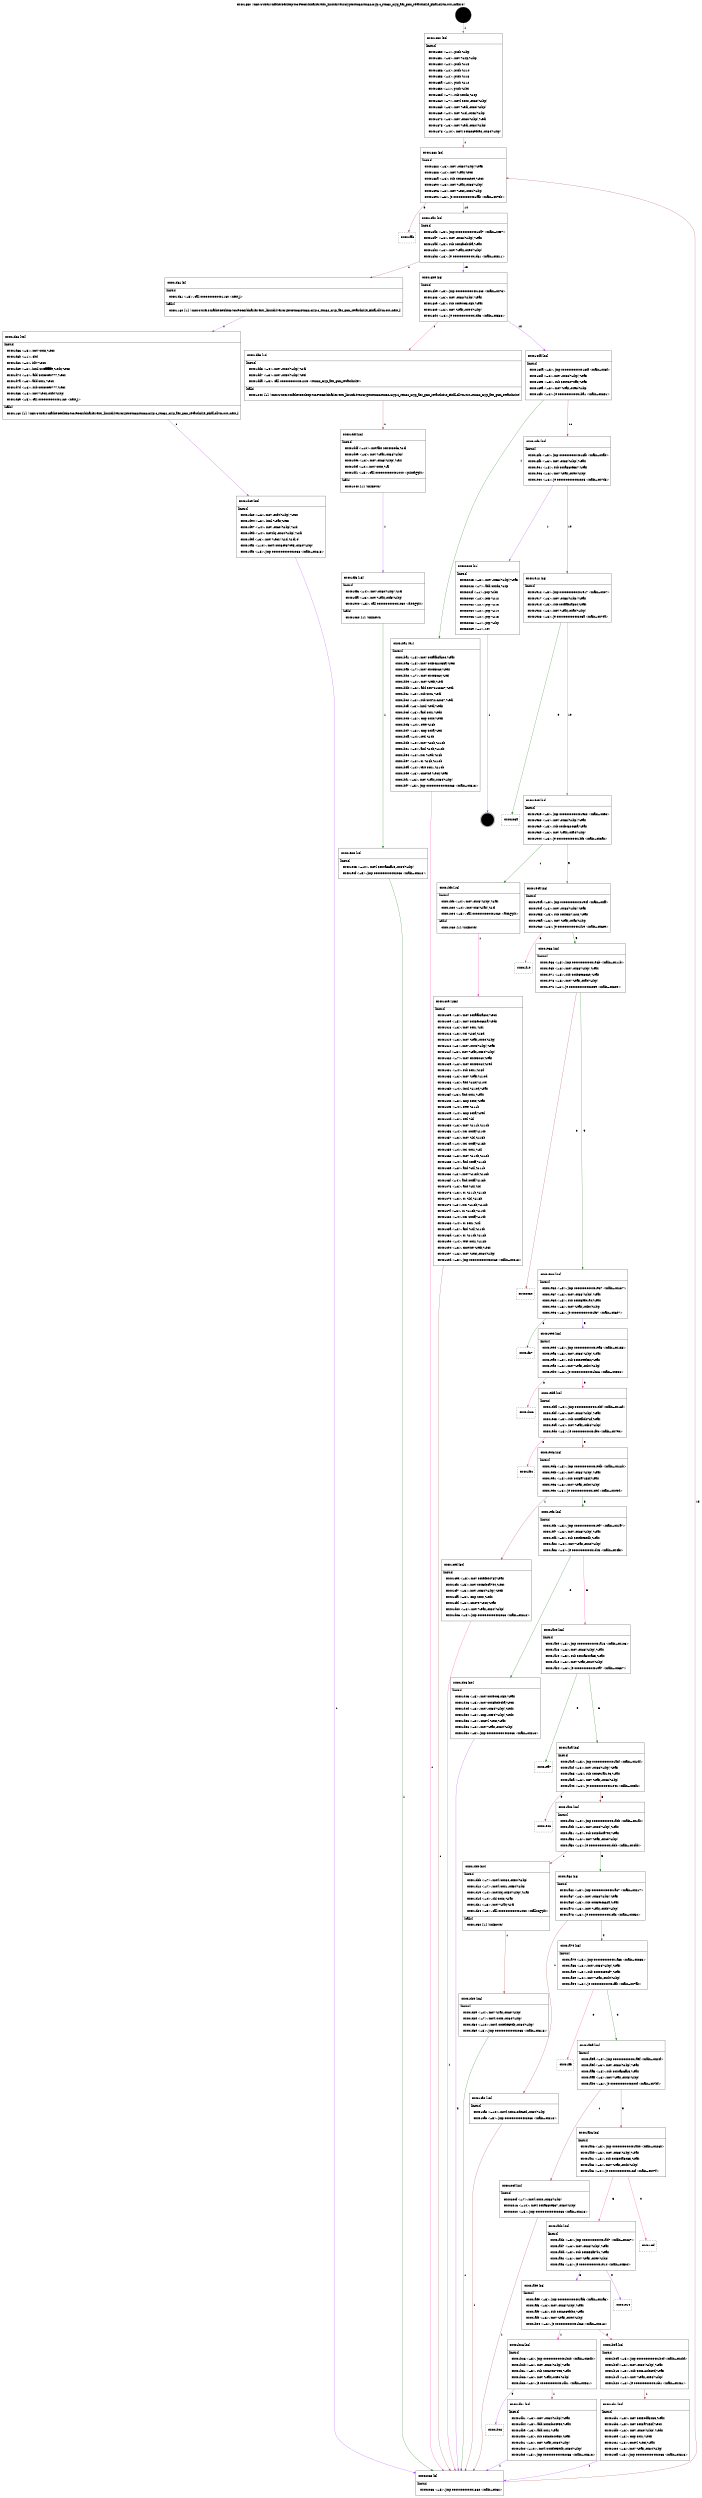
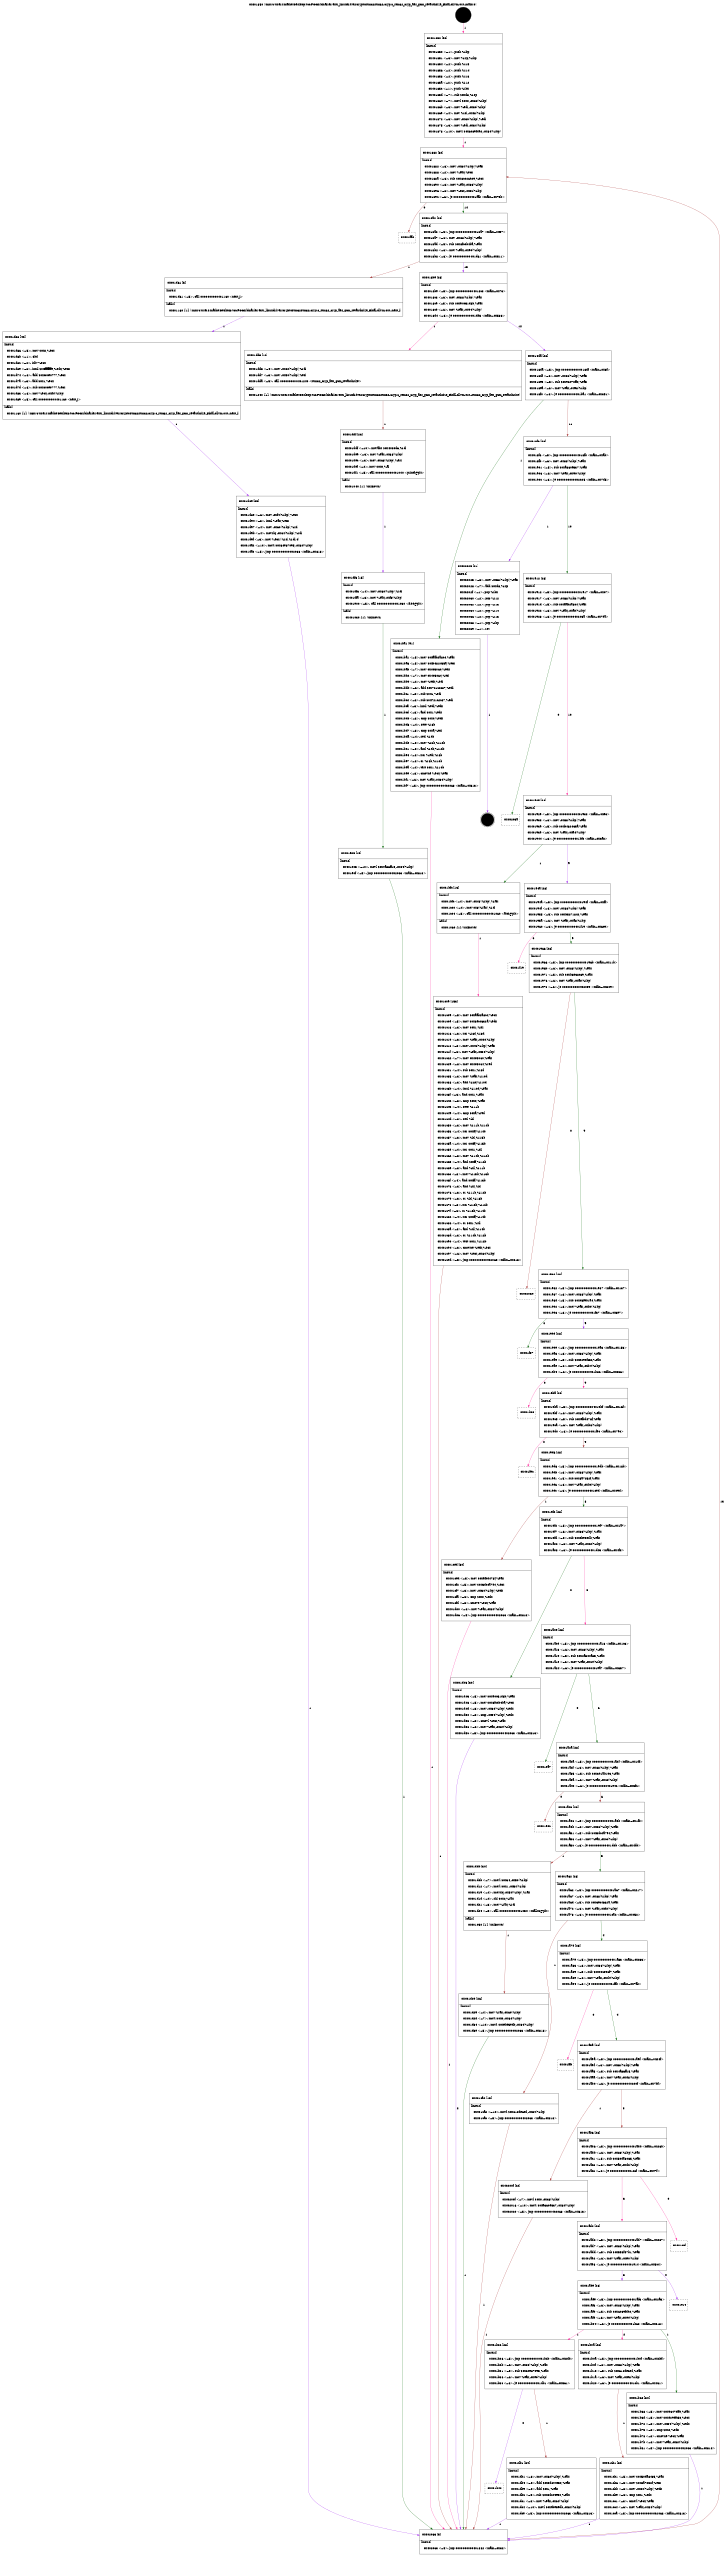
node "0x401b68 [30]": added
